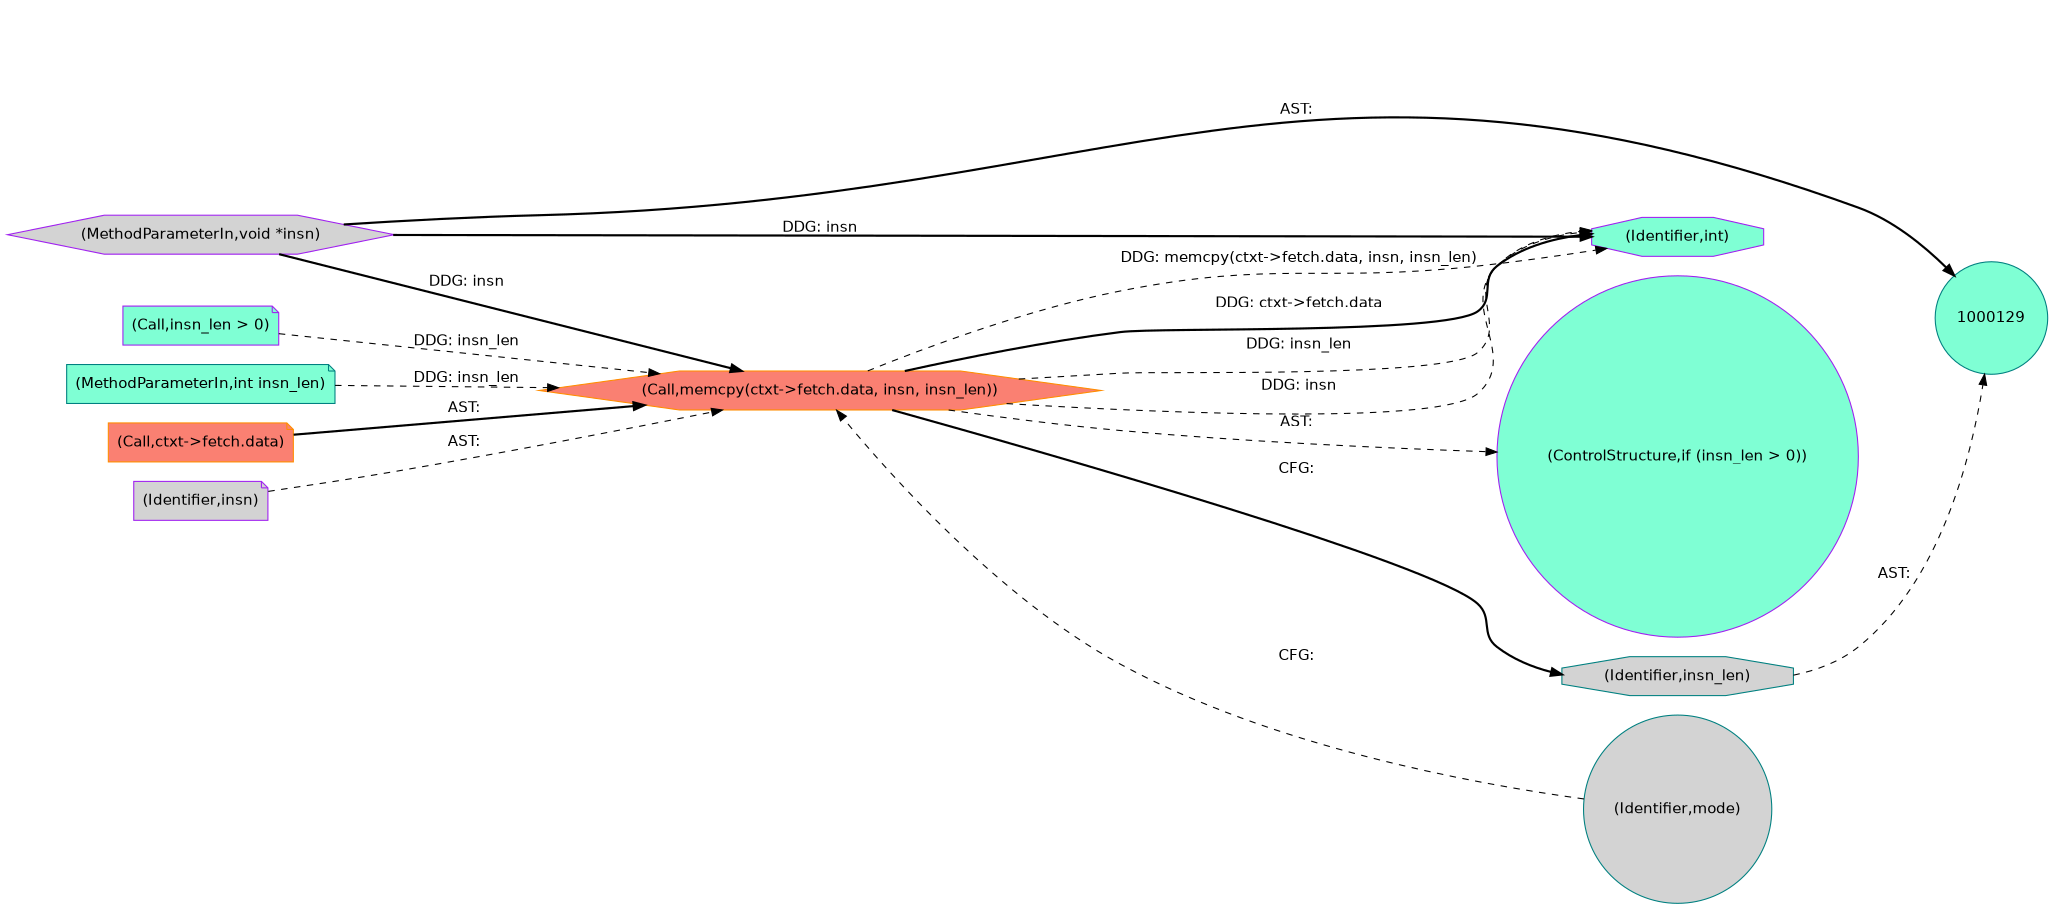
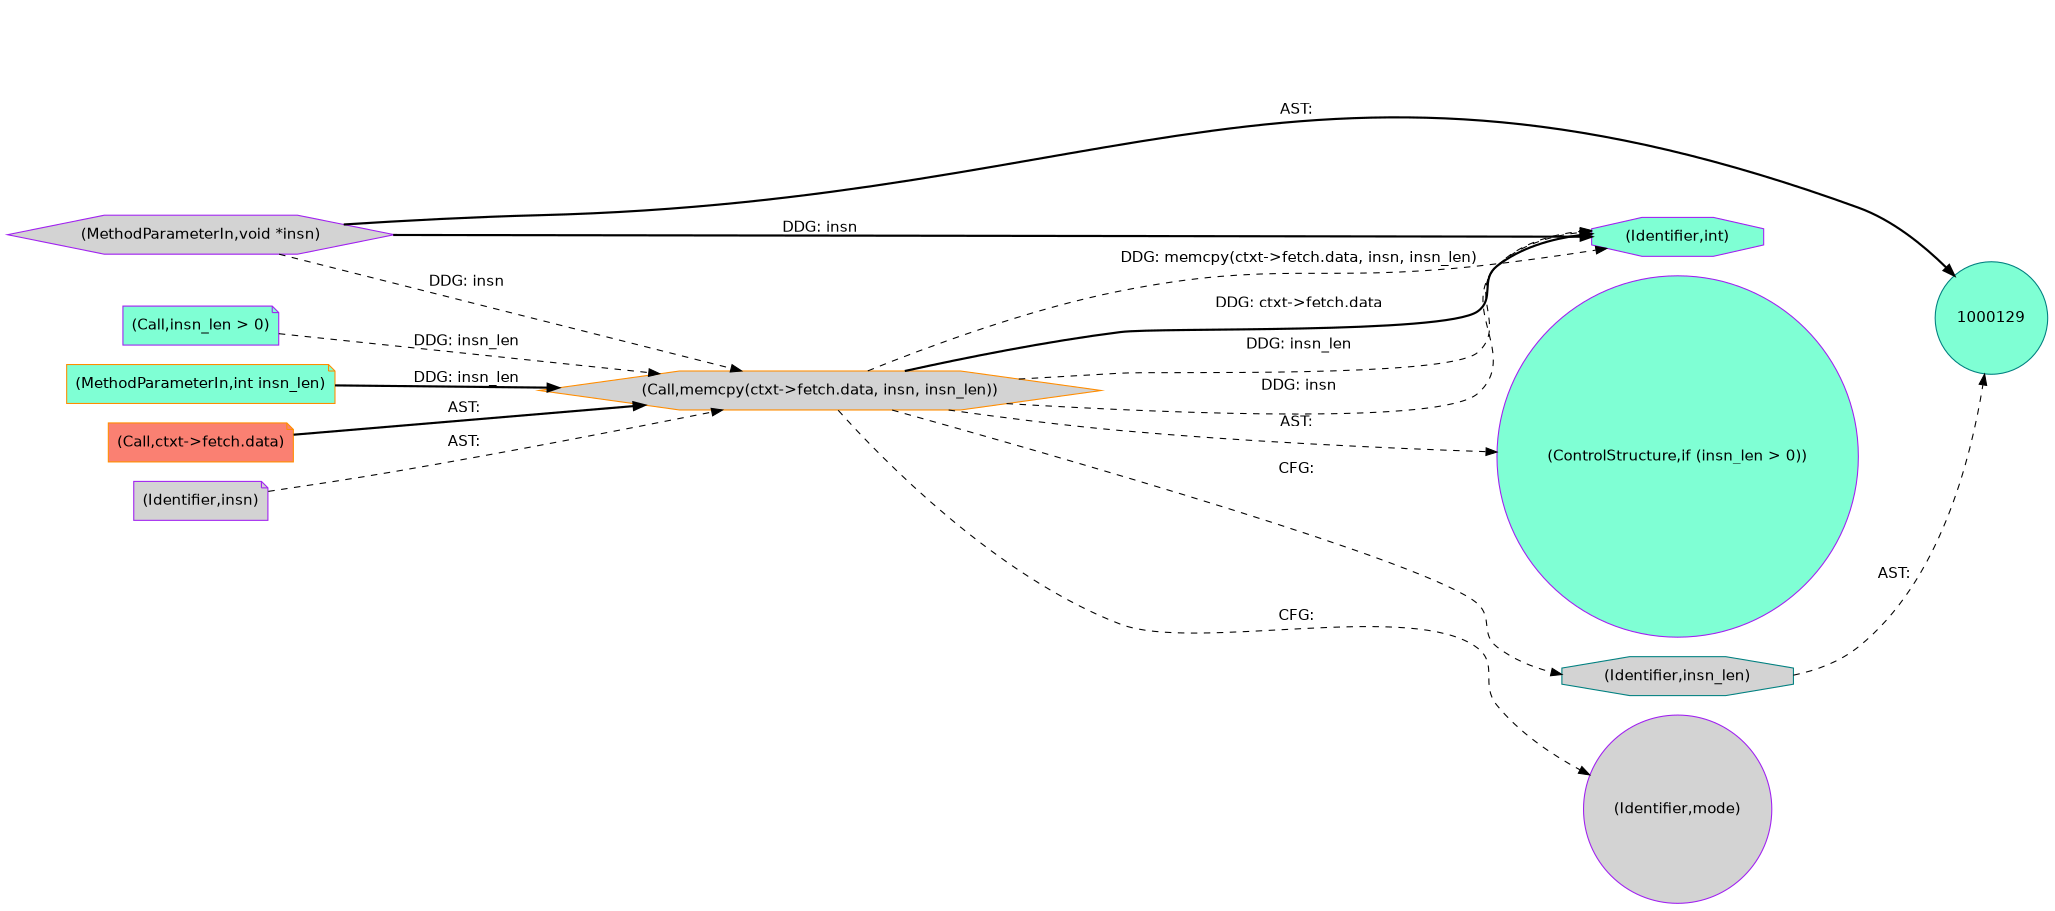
edge "(MethodParameterIn,void *insn)" -> "(Call,memcpy(ctxt->fetch.data, insn, insn_len))": style bold -> dashed
node "(MethodParameterIn,int insn_len)": color teal -> darkorange
edge "(MethodParameterIn,int insn_len)" -> "(Call,memcpy(ctxt->fetch.data, insn, insn_len))": style dashed -> bold
node "(Call,memcpy(ctxt->fetch.data, insn, insn_len))": fillcolor salmon -> lightgrey
edge "(Call,memcpy(ctxt->fetch.data, insn, insn_len))" -> "(Identifier,insn_len)": style bold -> dashed
edge "(Identifier,mode)" -> "(Call,memcpy(ctxt->fetch.data, insn, insn_len))": reversed
node "(Identifier,mode)": color teal -> purple
